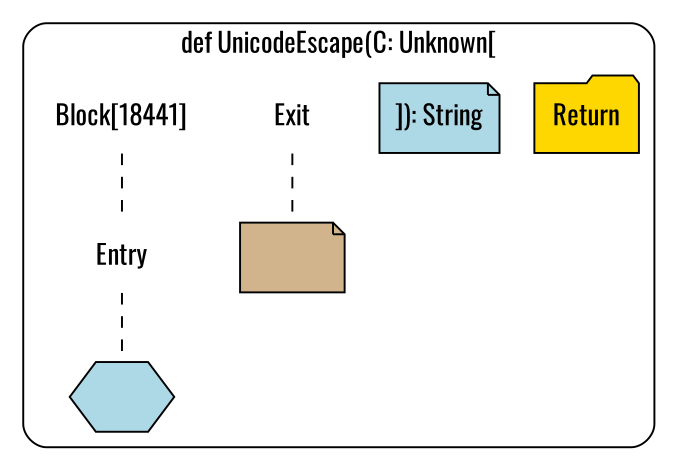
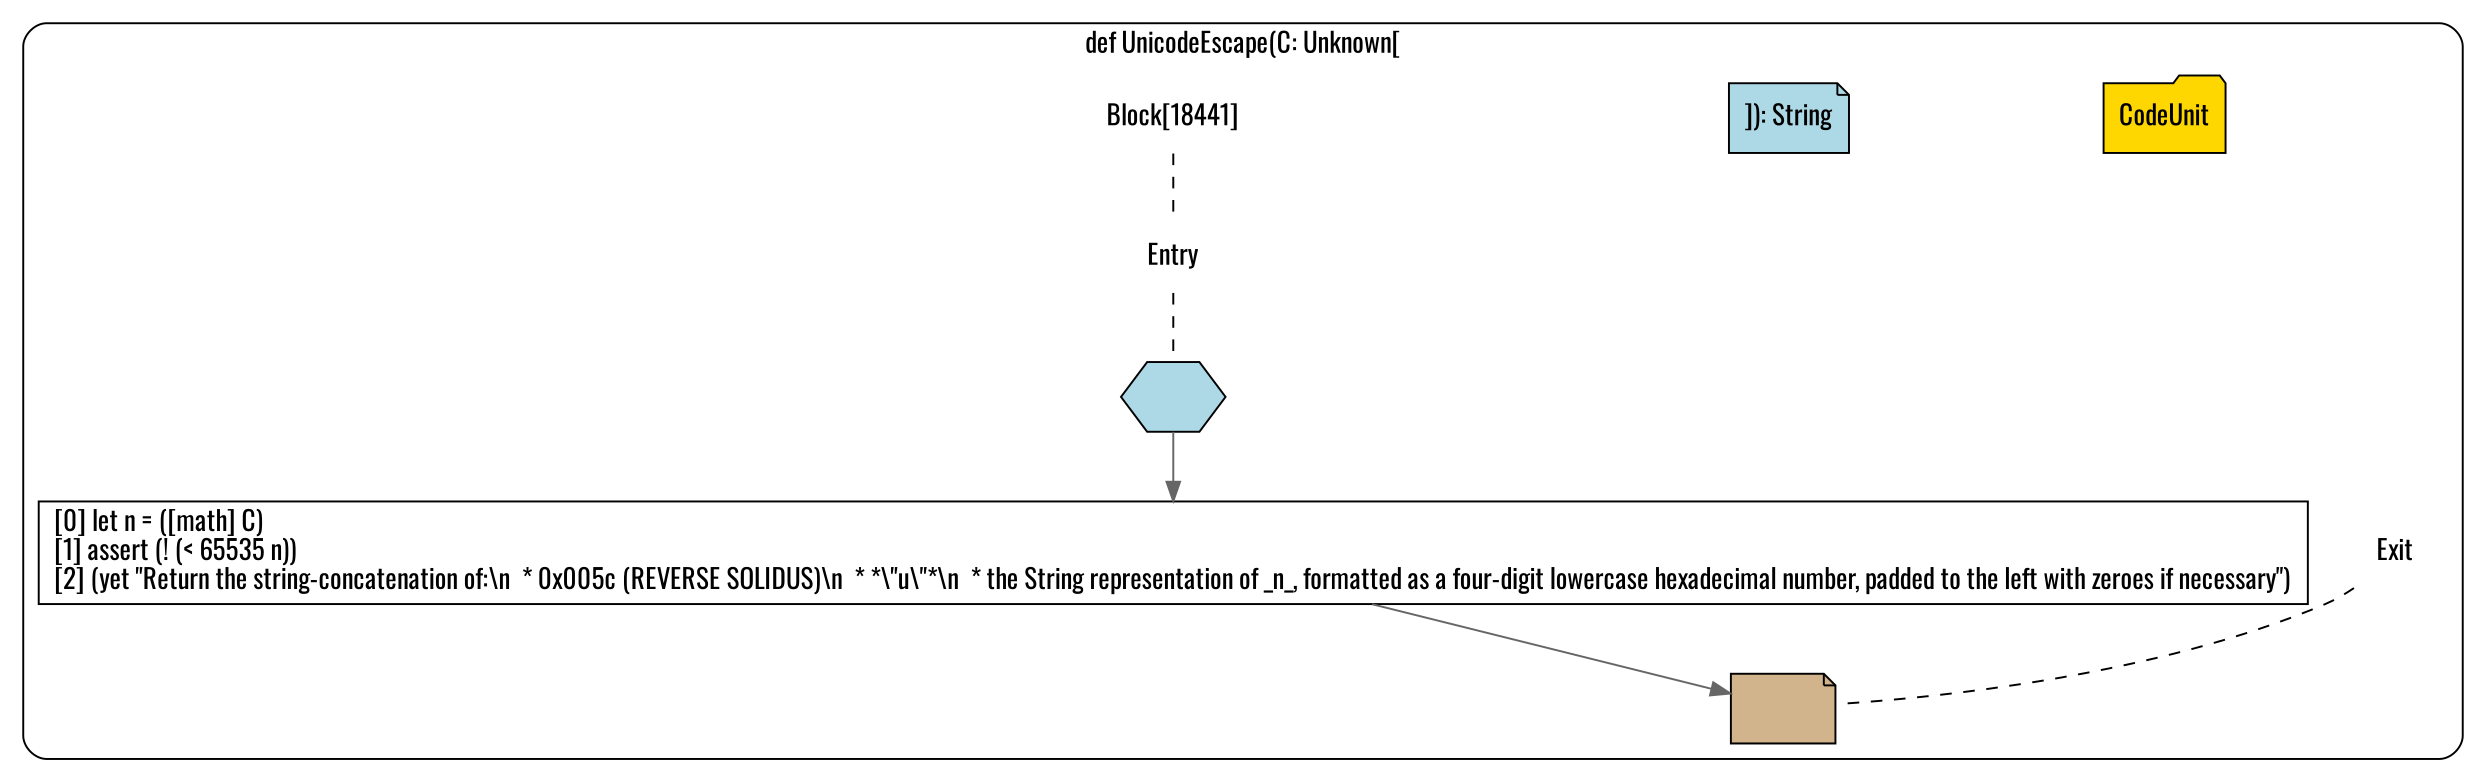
node "Return": label "Return" -> "CodeUnit"
node "[0] let n = ([math] C)": added
